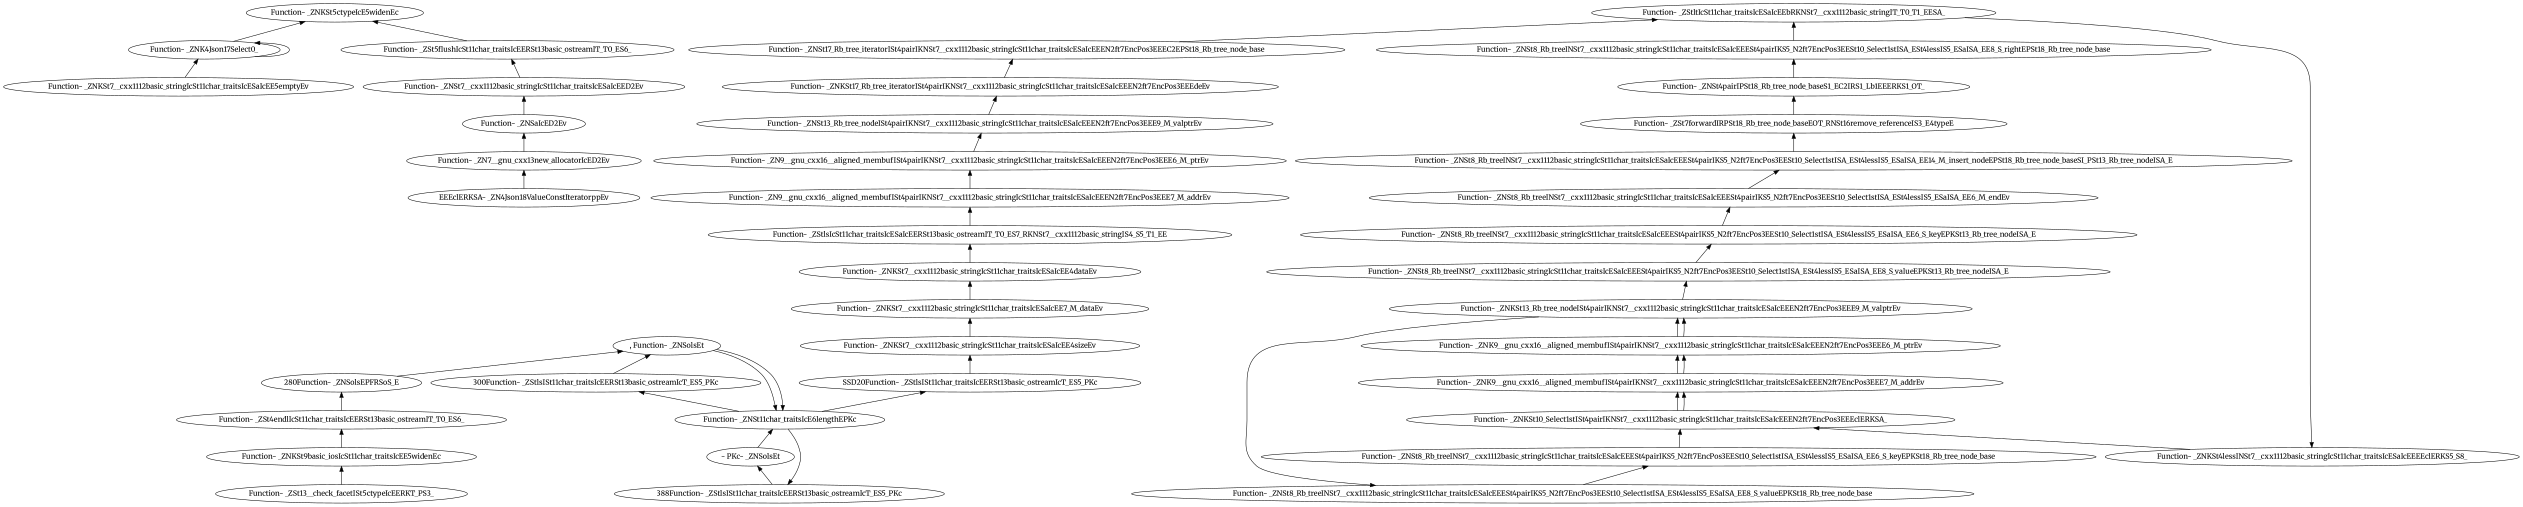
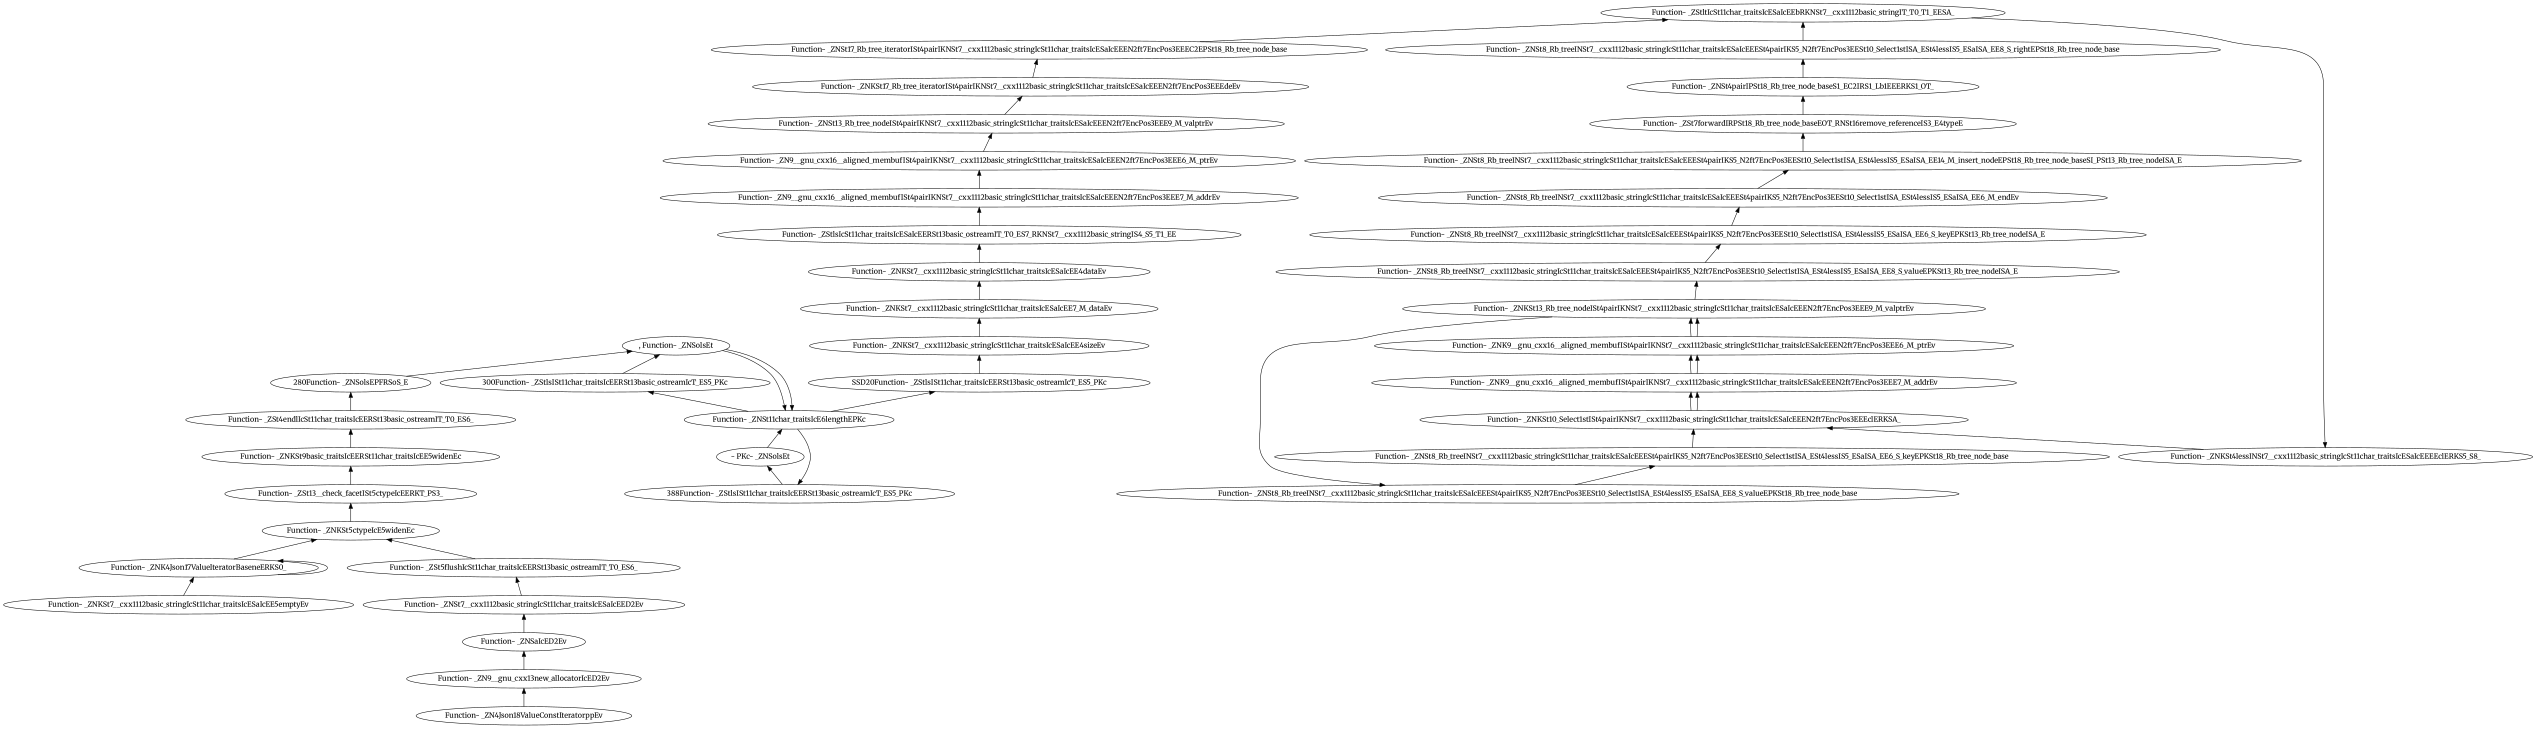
node "Function- _ZNK4Json17Select0_": label "Function- _ZNK4Json17Select0_" -> "Function- _ZNK4Json17ValueIteratorBaseneERKS0_"
node "Function- _ZN7__gnu_cxx13new_allocatorIcED2Ev": label "Function- _ZN7__gnu_cxx13new_allocatorIcED2Ev" -> "Function- _ZN9__gnu_cxx13new_allocatorIcED2Ev"
node "EEEclERKSA- _ZN4Json18ValueConstIteratorppEv": label "EEEclERKSA- _ZN4Json18ValueConstIteratorppEv" -> "Function- _ZN4Json18ValueConstIteratorppEv"
node "Function- _ZNKSt9basic_iosIcSt11char_traitsIcEE5widenEc": label "Function- _ZNKSt9basic_iosIcSt11char_traitsIcEE5widenEc" -> "Function- _ZNKSt9basic_traitsIcEERSt11char_traitsIcEE5widenEc"
edge "Function- _ZNKSt5ctypeIcE5widenEc" -> "Function- _ZSt13__check_facetISt5ctypeIcEERKT_PS3_": added
